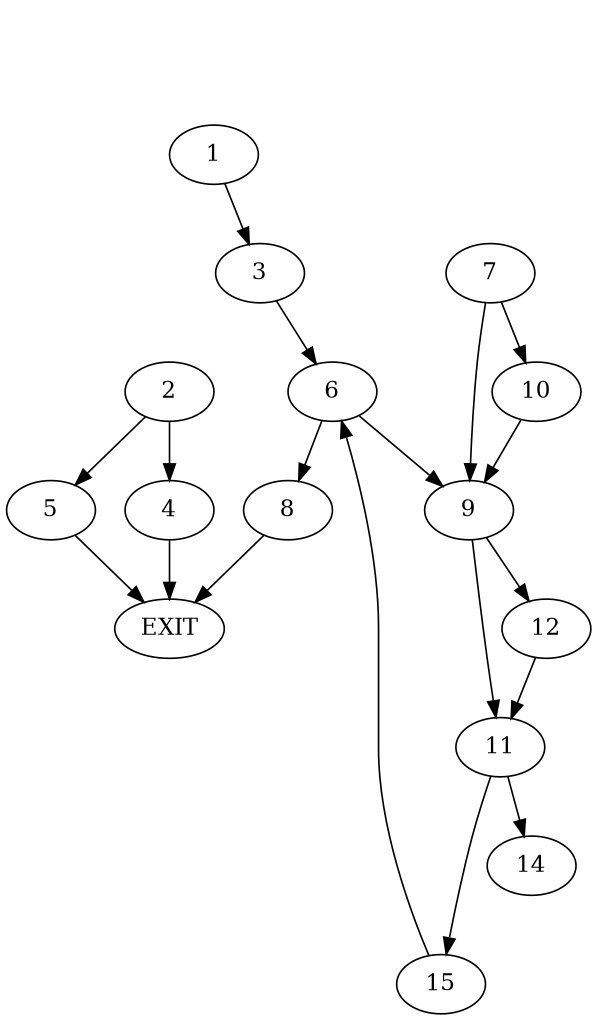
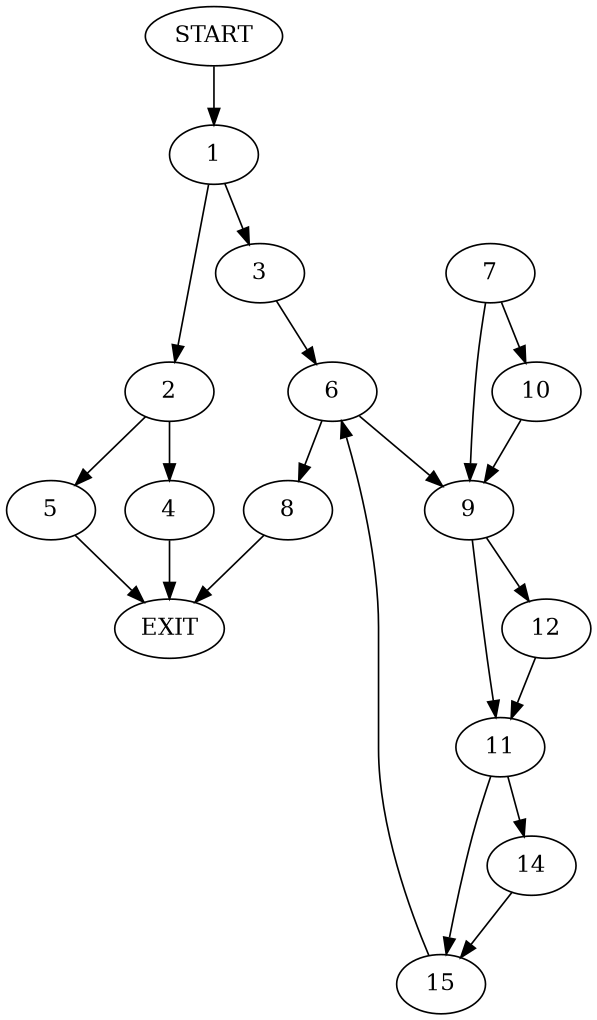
node "START": added
edge "1" -> "2": added
edge "14" -> "15": added
